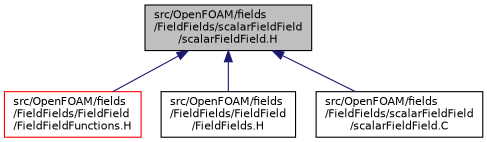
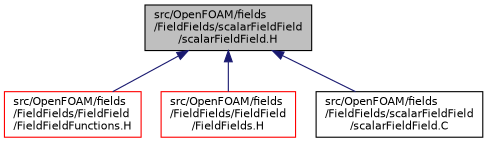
node "src/OpenFOAM/fields /FieldFields/FieldField /FieldFields.H": color black -> red
